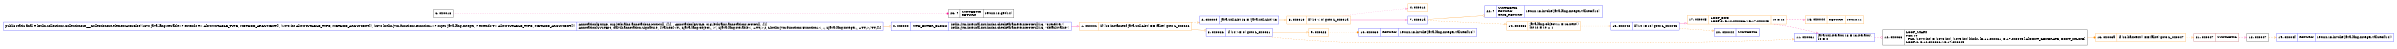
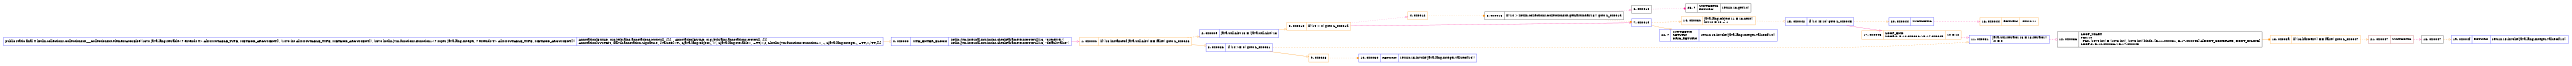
node "5: 0x0016": added
edge "17: 0x0045" -> "16: 0x0044": now "20: 0x0044" -> "16: 0x0044"
